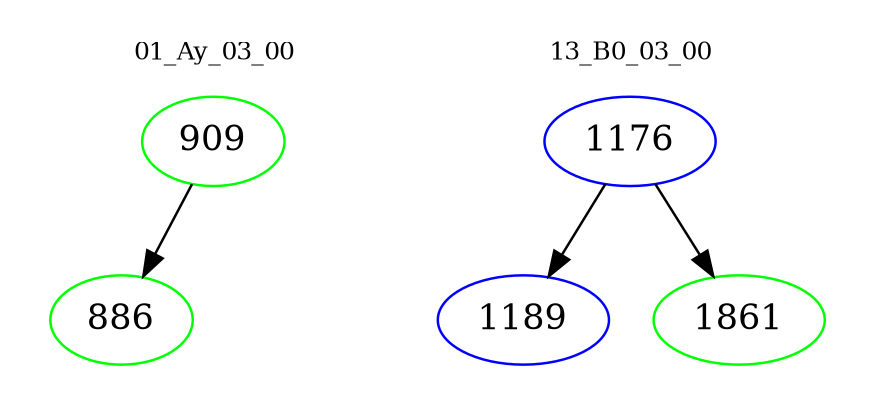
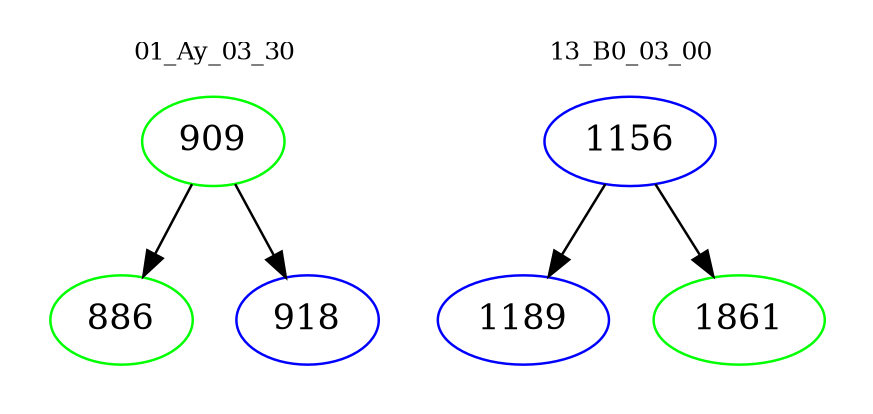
cluster "01_Ay_03_00": label "01_Ay_03_00" -> "01_Ay_03_30"
node "1176": label "1176" -> "1156"
node "918": added
